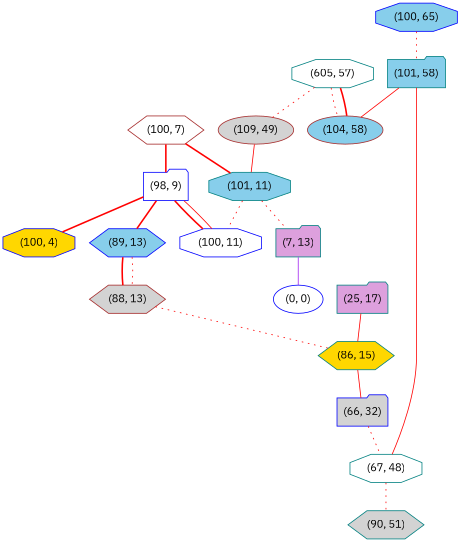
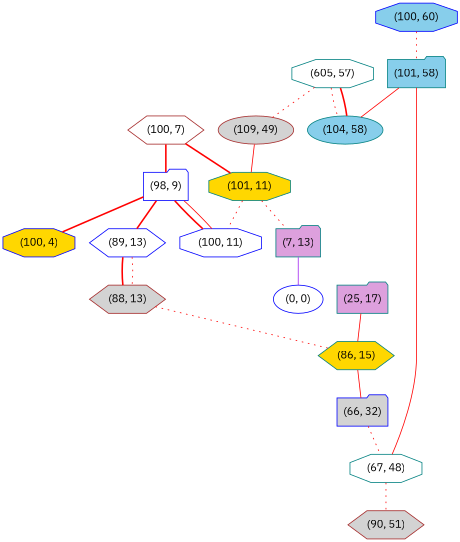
node "(100, 65)": label "(100, 65)" -> "(100, 60)"
node "(104, 58)": color brown -> teal
node "(101, 11)": fillcolor skyblue -> gold
node "(89, 13)": fillcolor skyblue -> white
node "(90, 51)": color teal -> brown
